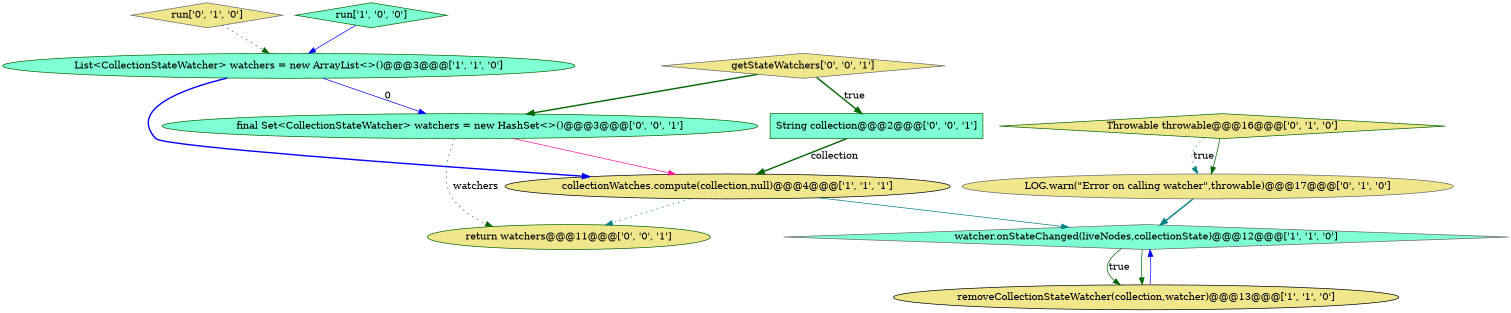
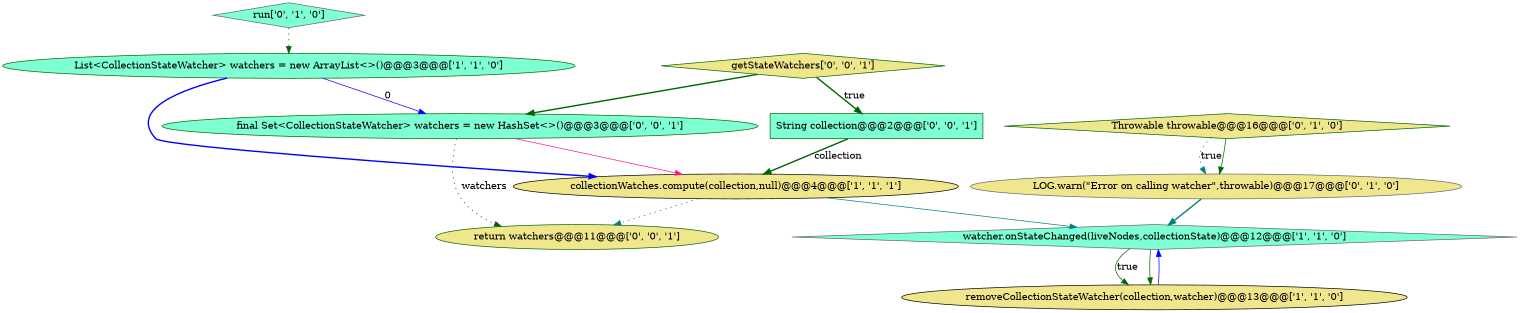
node "run['0', '1', '0']": fillcolor khaki -> aquamarine
node "run['1', '0', '0']": removed
node "getStateWatchers['0', '0', '1']": color gray40 -> darkgreen
